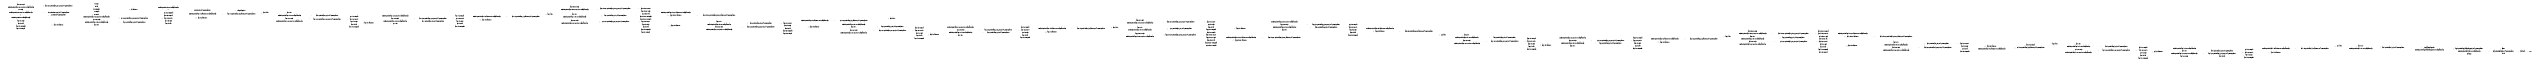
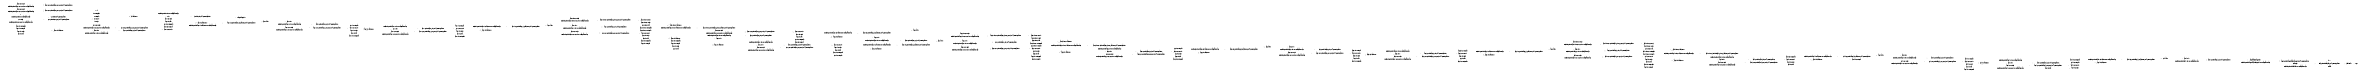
node "layer2/1/conv1/conv2d/0": removed
node "layer4.0.shortcut.1.running_mean": added
